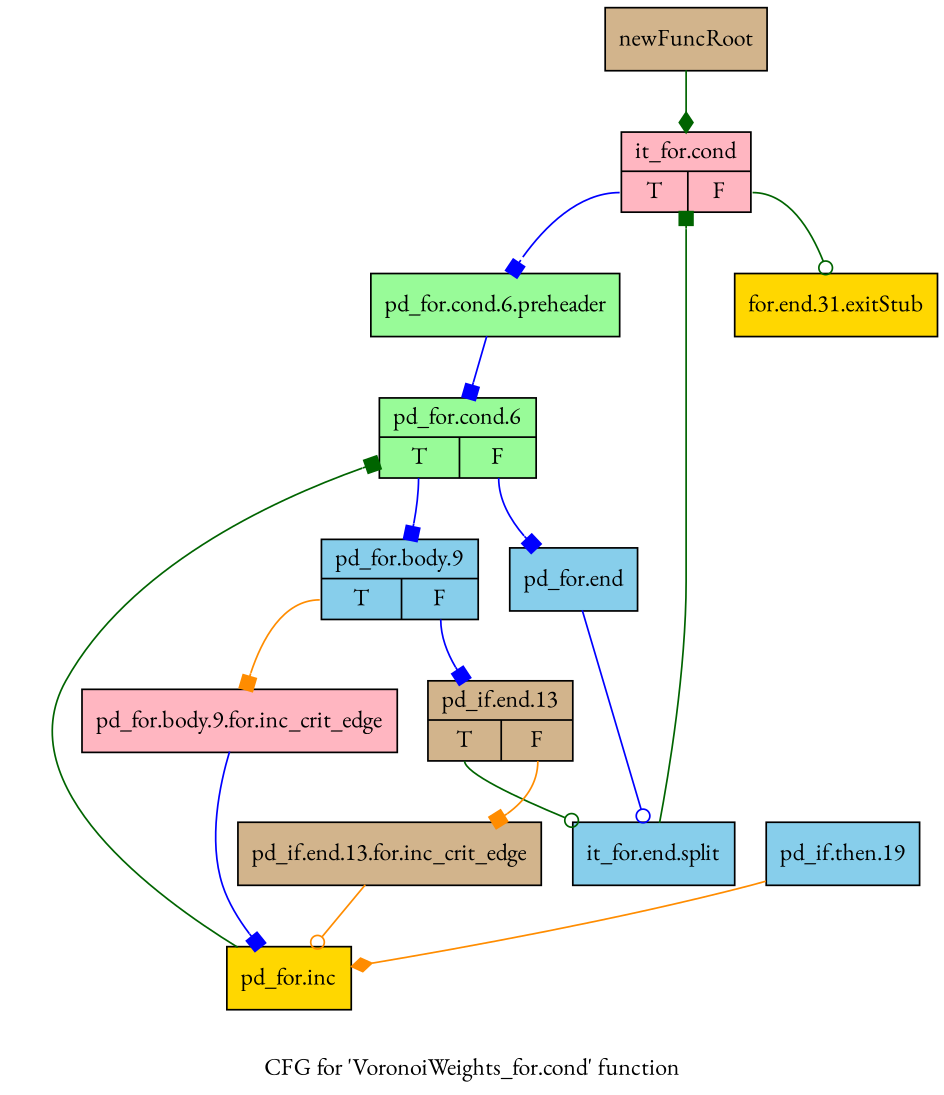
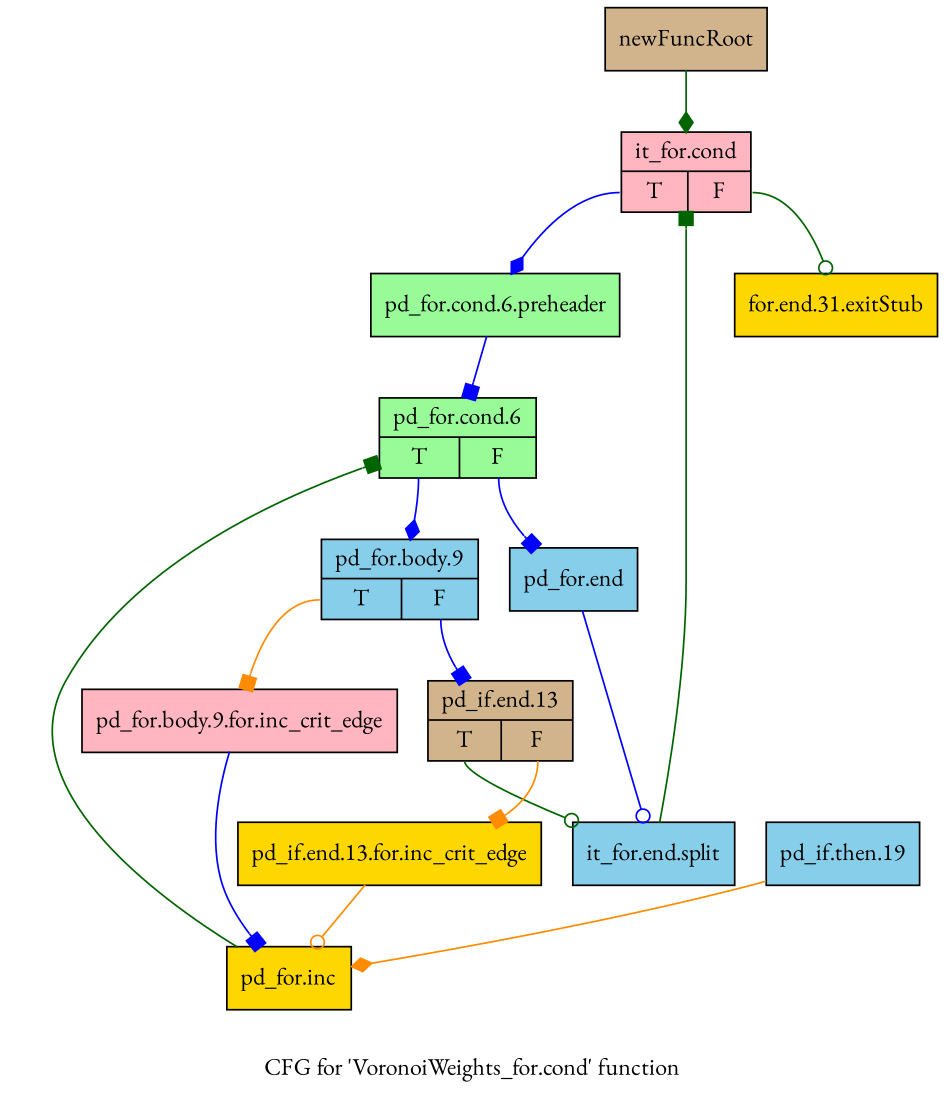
edge "it_for.cond" -> "pd_for.cond.6.preheader": arrowhead box -> diamond
edge "pd_for.cond.6" -> "pd_for.body.9": arrowhead box -> diamond
node "pd_if.end.13.for.inc_crit_edge": fillcolor tan -> gold
